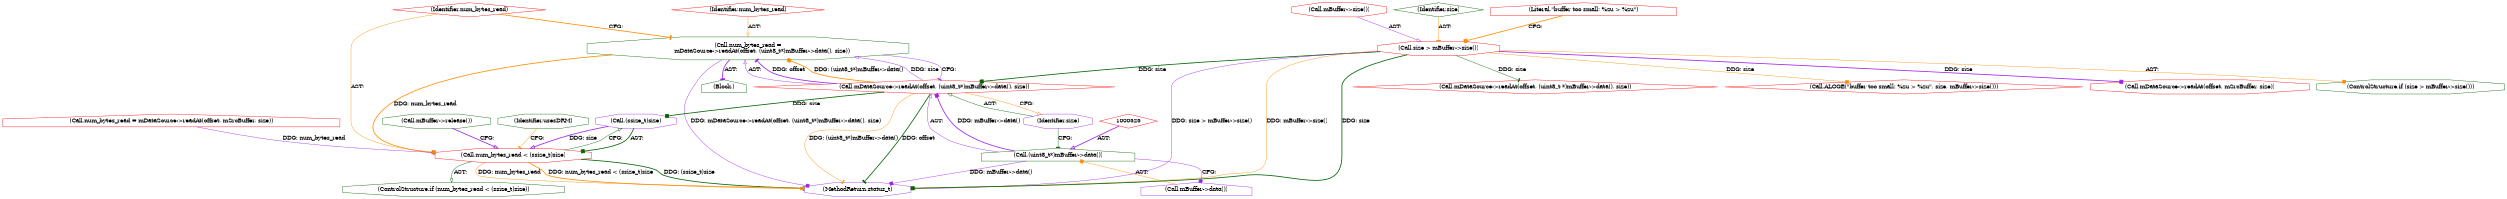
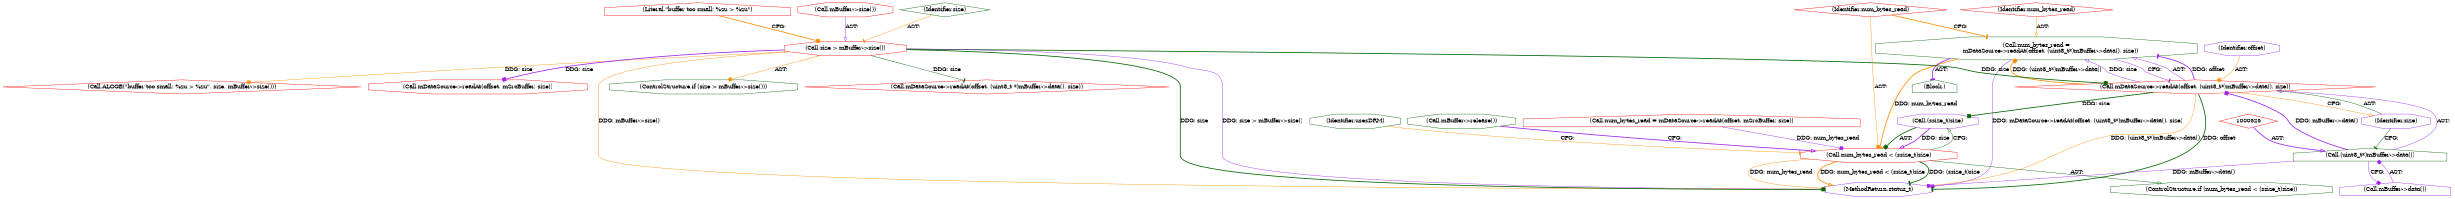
node "(Identifier,offset)": added
edge "(Call,mBuffer->data())" -> "(Call,(uint8_t*)mBuffer->data())": color darkorange -> purple
